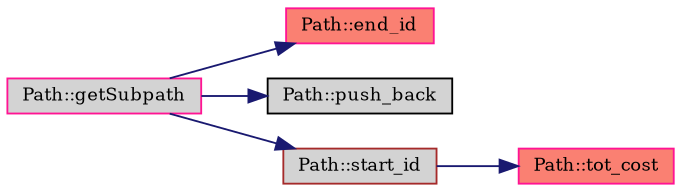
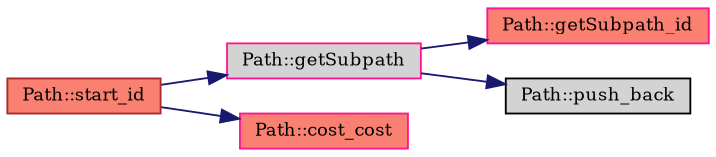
node "Path::end_id": label "Path::end_id" -> "Path::getSubpath_id"
edge "Path::getSubpath" -> "Path::start_id": reversed
node "Path::start_id": fillcolor lightgrey -> salmon
node "Path::tot_cost": label "Path::tot_cost" -> "Path::cost_cost"
